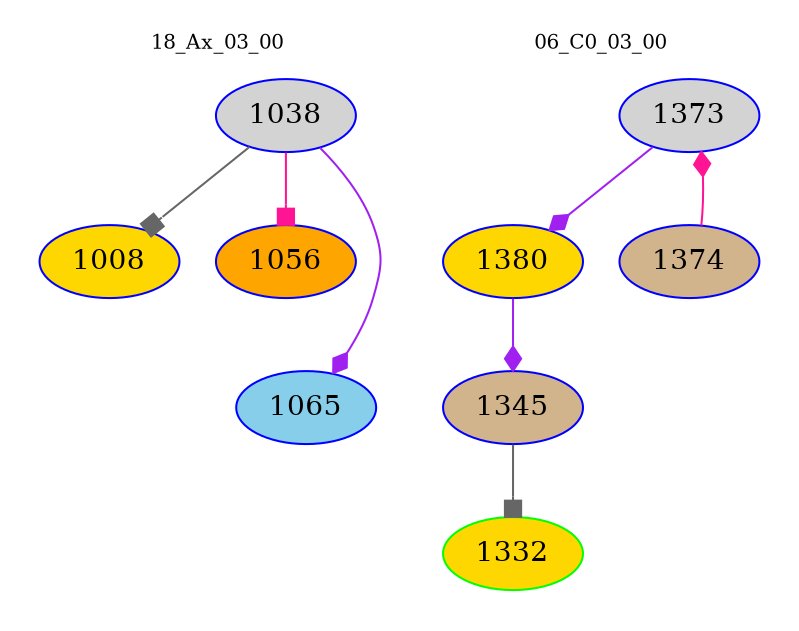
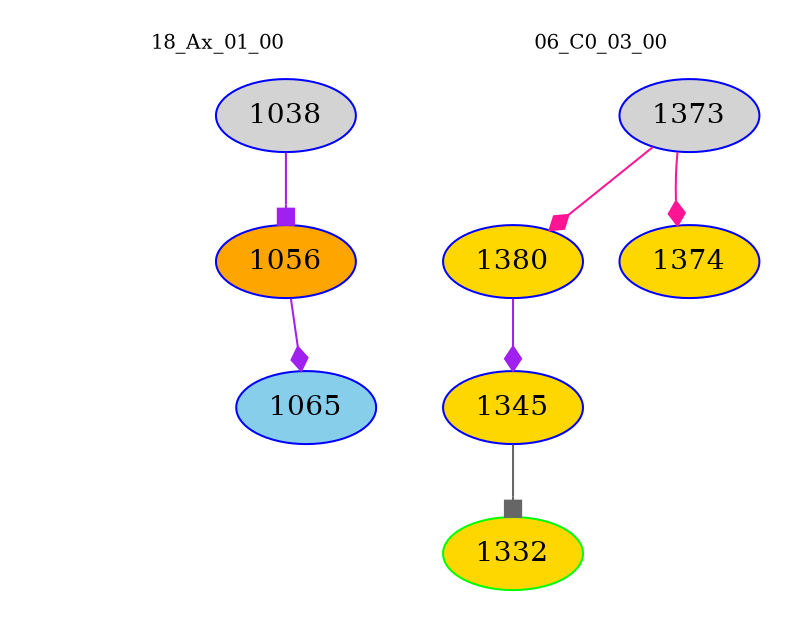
cluster "18_Ax_03_00": label "18_Ax_03_00" -> "18_Ax_01_00"
edge "1038" -> "1056": color deeppink -> purple
edge "1373" -> "1380": color purple -> deeppink
edge "1374" -> "1373": reversed
edge "1038" -> "1065": now "1056" -> "1065"
node "1008": removed
node "1374": fillcolor tan -> gold
node "1345": fillcolor tan -> gold
